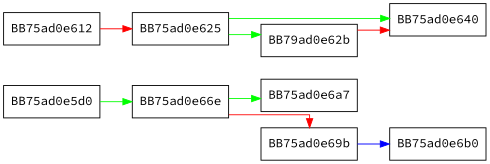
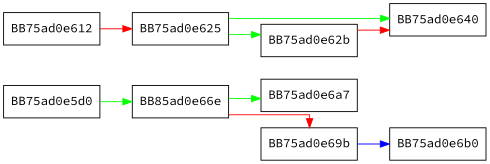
node "BB79ad0e62b": label "BB79ad0e62b" -> "BB75ad0e62b"
node "BB75ad0e66e": label "BB75ad0e66e" -> "BB85ad0e66e"
